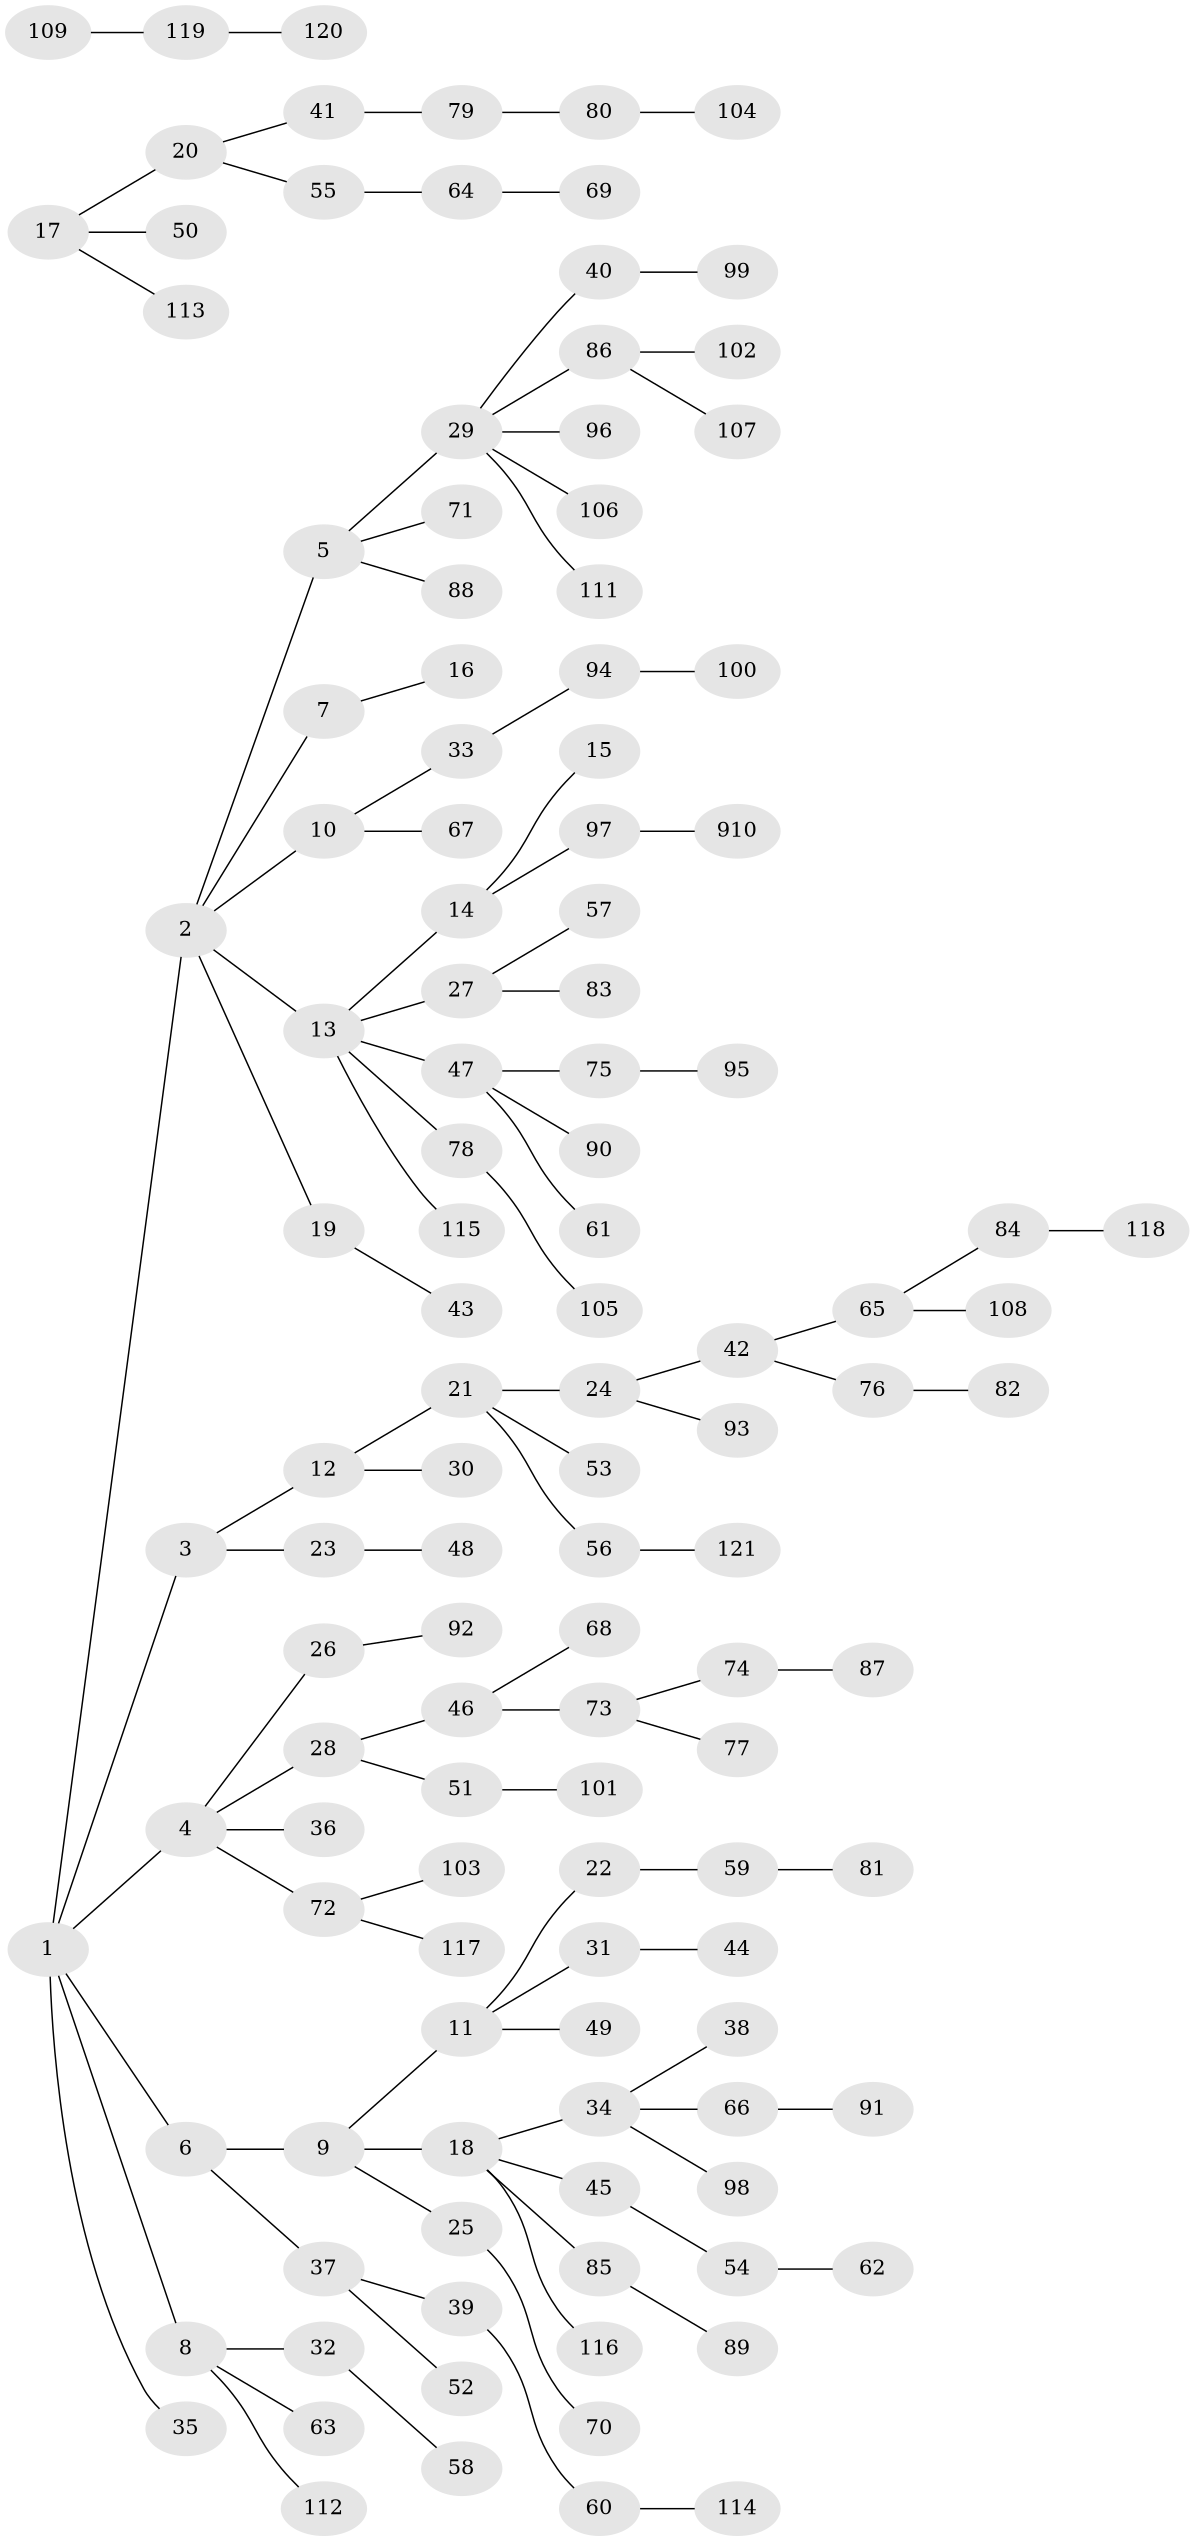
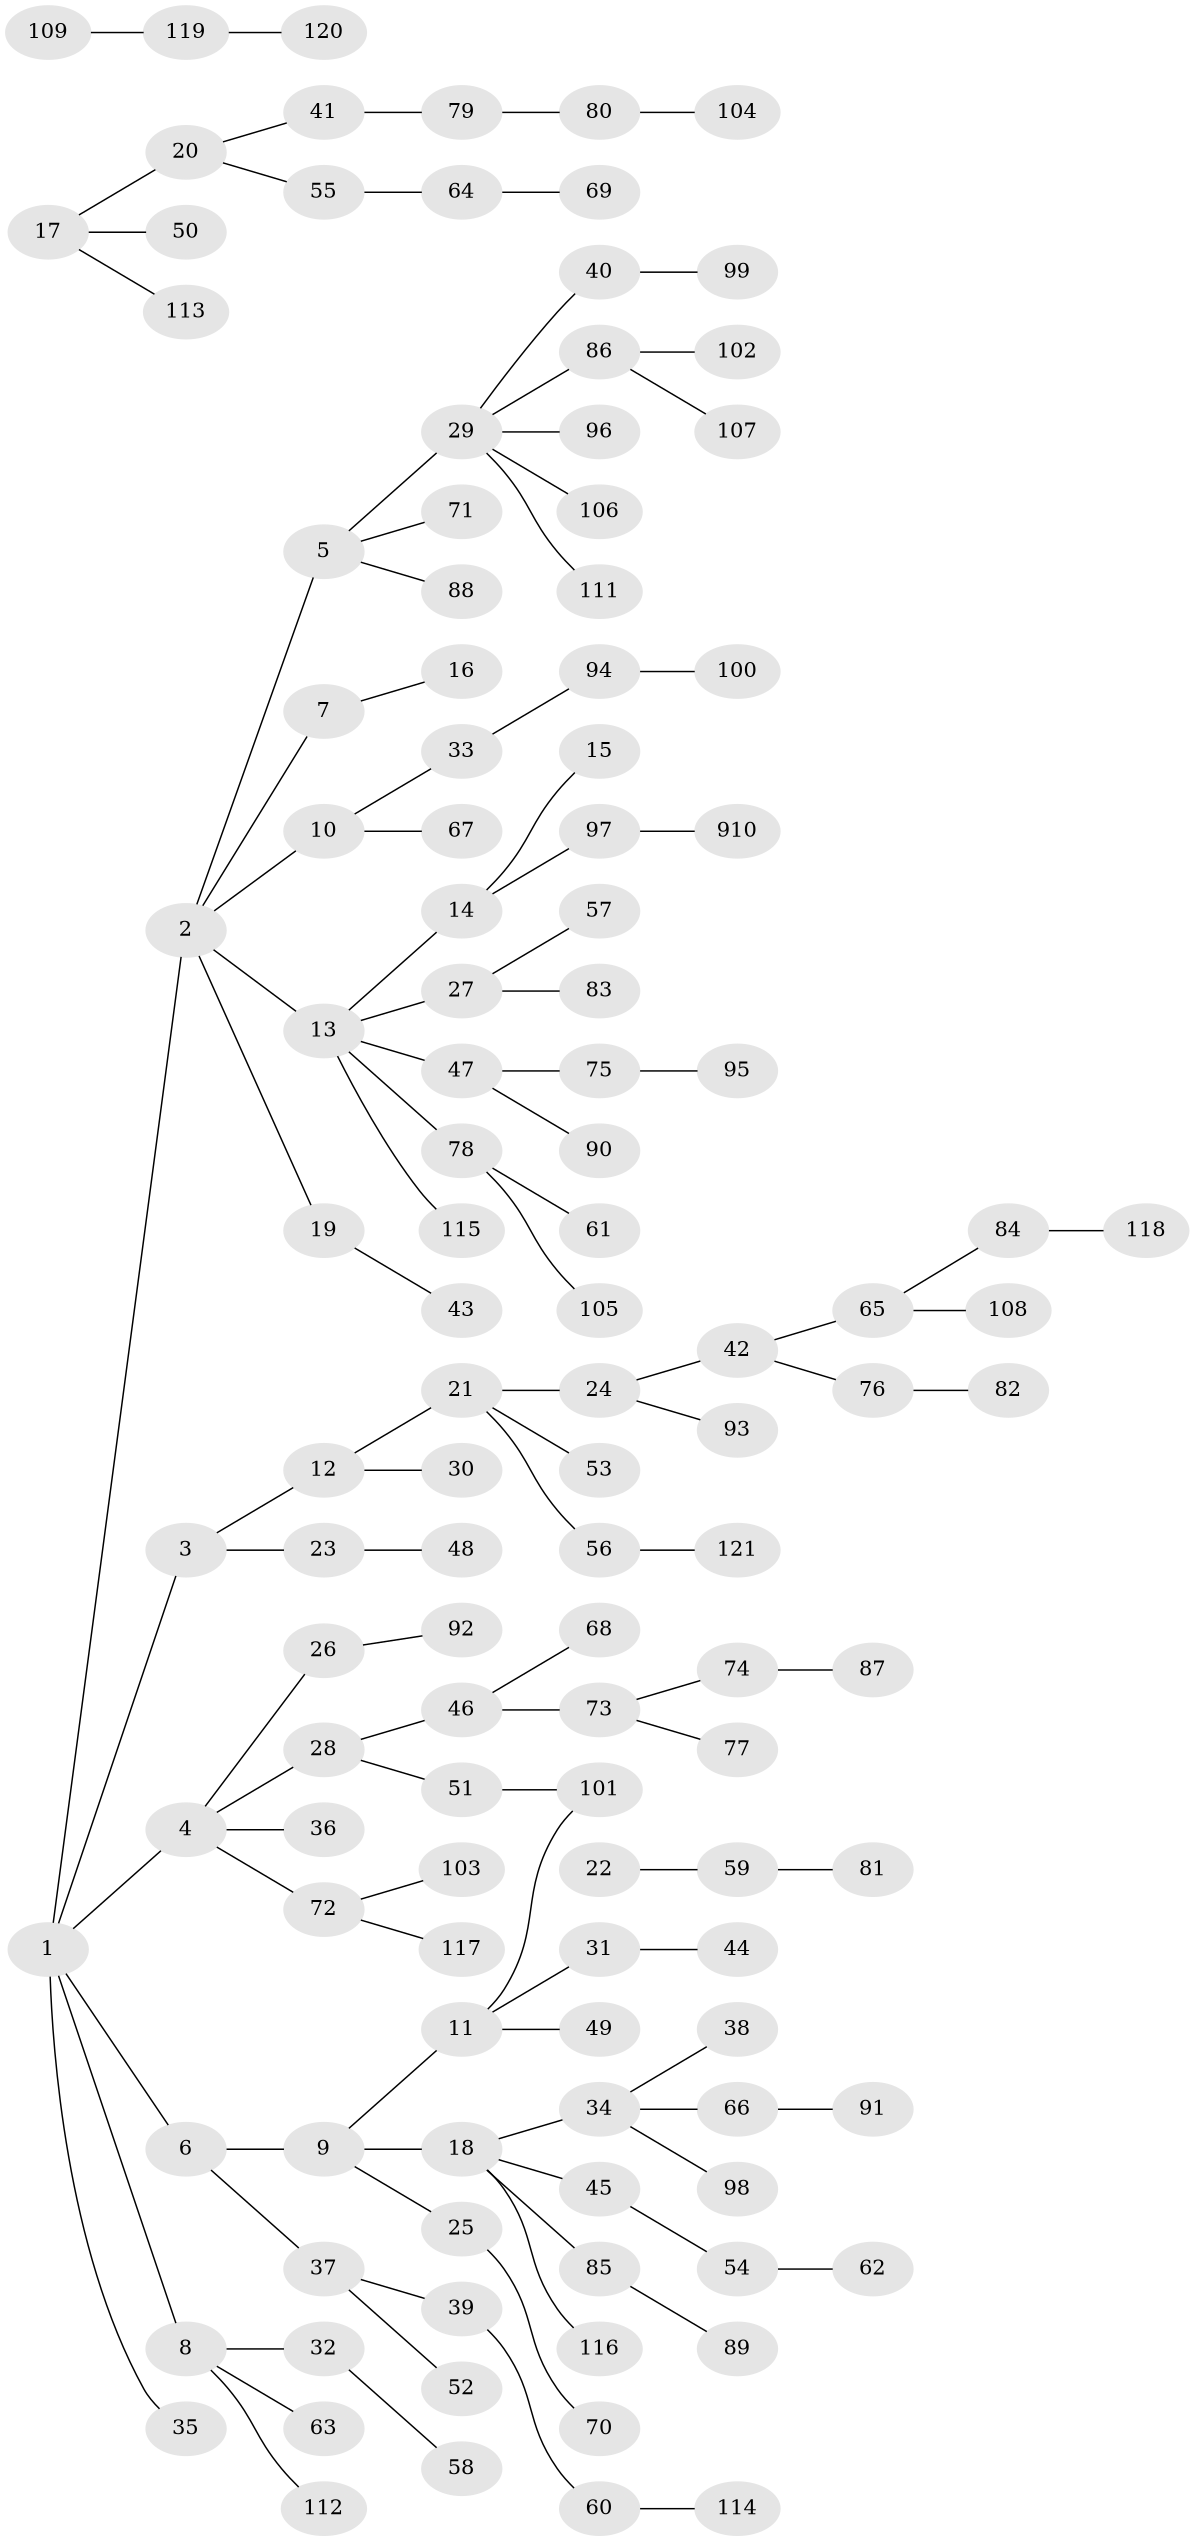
edge "47" -- "61": now "78" -- "61"
edge "22" -- "11": now "101" -- "11"
